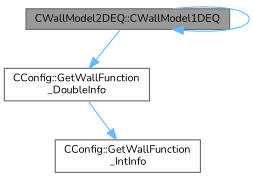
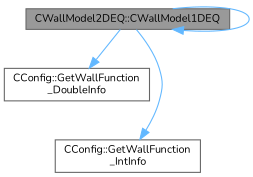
edge "CConfig::GetWallFunction _DoubleInfo" -> "CConfig::GetWallFunction _IntInfo": now "CWallModel2DEQ::CWallModel1DEQ" -> "CConfig::GetWallFunction _IntInfo"
